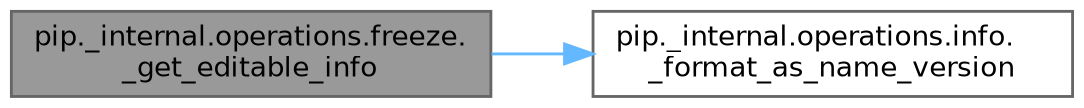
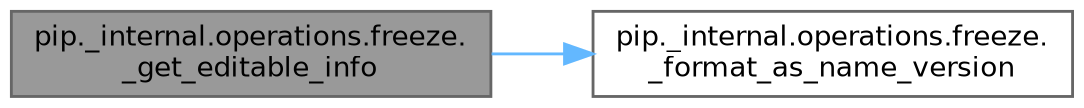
node "pip._internal.operations.info. _format_as_name_version": label "pip._internal.operations.info. _format_as_name_version" -> "pip._internal.operations.freeze. _format_as_name_version"
